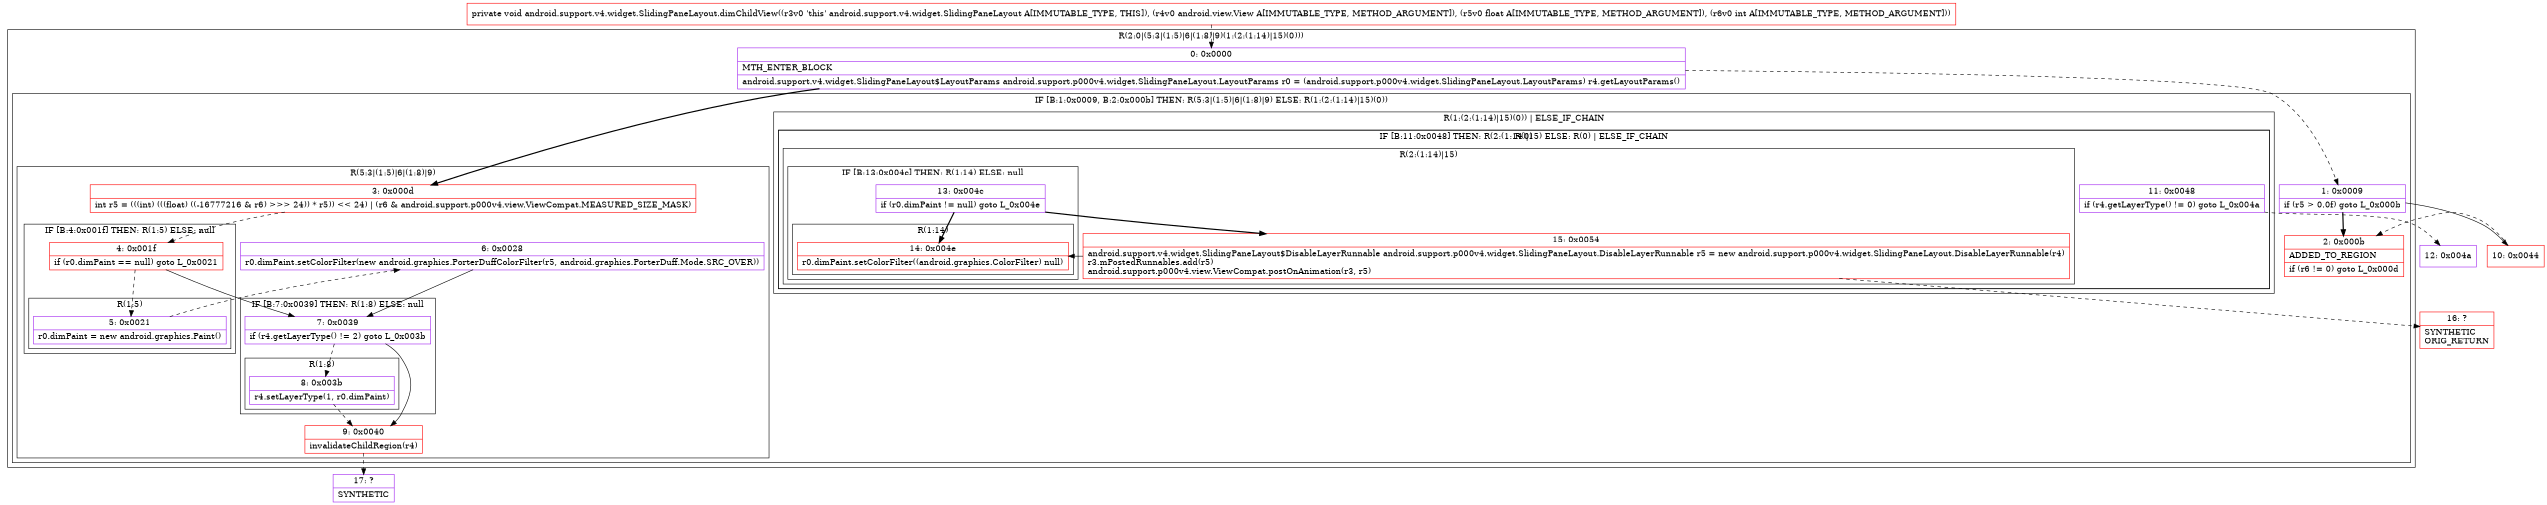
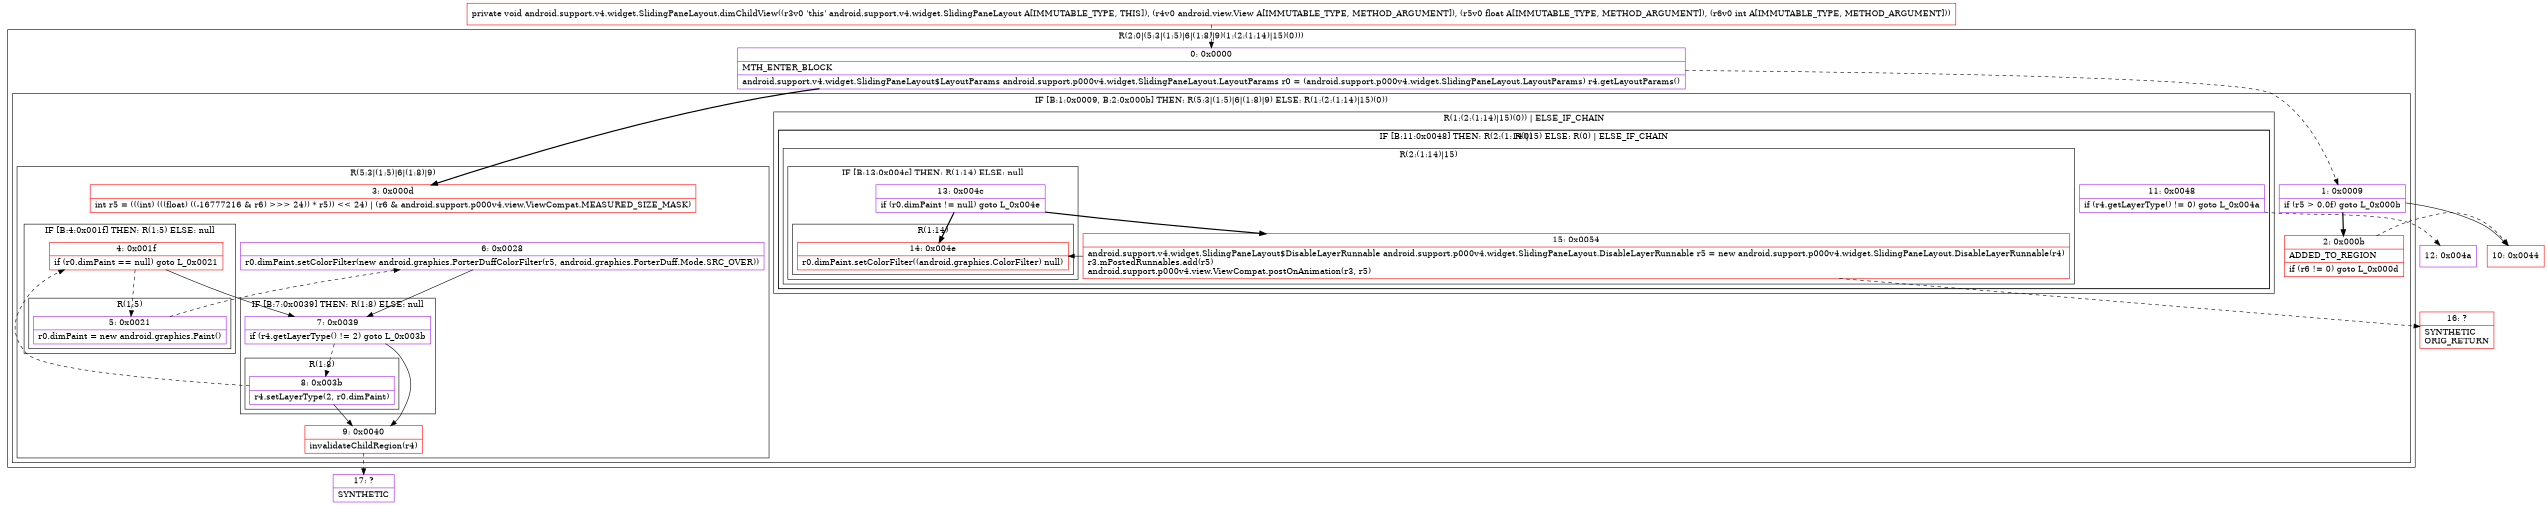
edge "10: 0x0044" -> "2: 0x000b": reversed
edge "3: 0x000d" -> "4: 0x001f": now "8: 0x003b" -> "4: 0x001f"
node "8: 0x003b": text "r4.setLayerType(1, r0.dimPaint)" -> "r4.setLayerType(2, r0.dimPaint)"
edge "8: 0x003b" -> "9: 0x0040": style dashed -> solid
